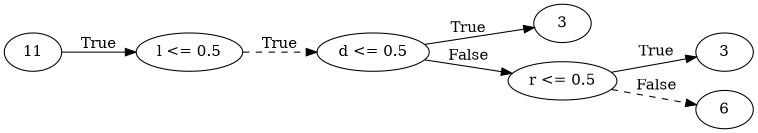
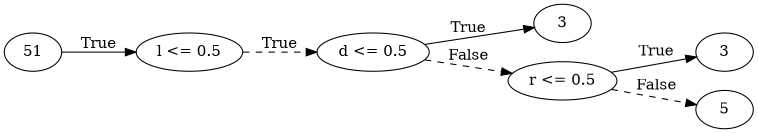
node "11": label "11" -> "51"
edge "d <= 0.5" -> "r <= 0.5": style solid -> dashed
node "6": label "6" -> "5"
